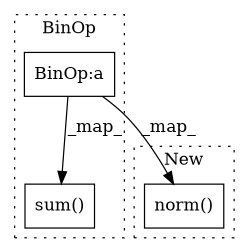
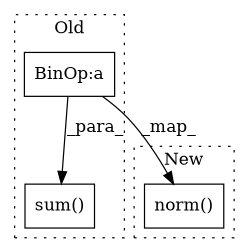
cluster "BinOp": label "BinOp" -> "Old"
edge "BinOp:a" -> "sum()": label "_map_" -> "_para_"
